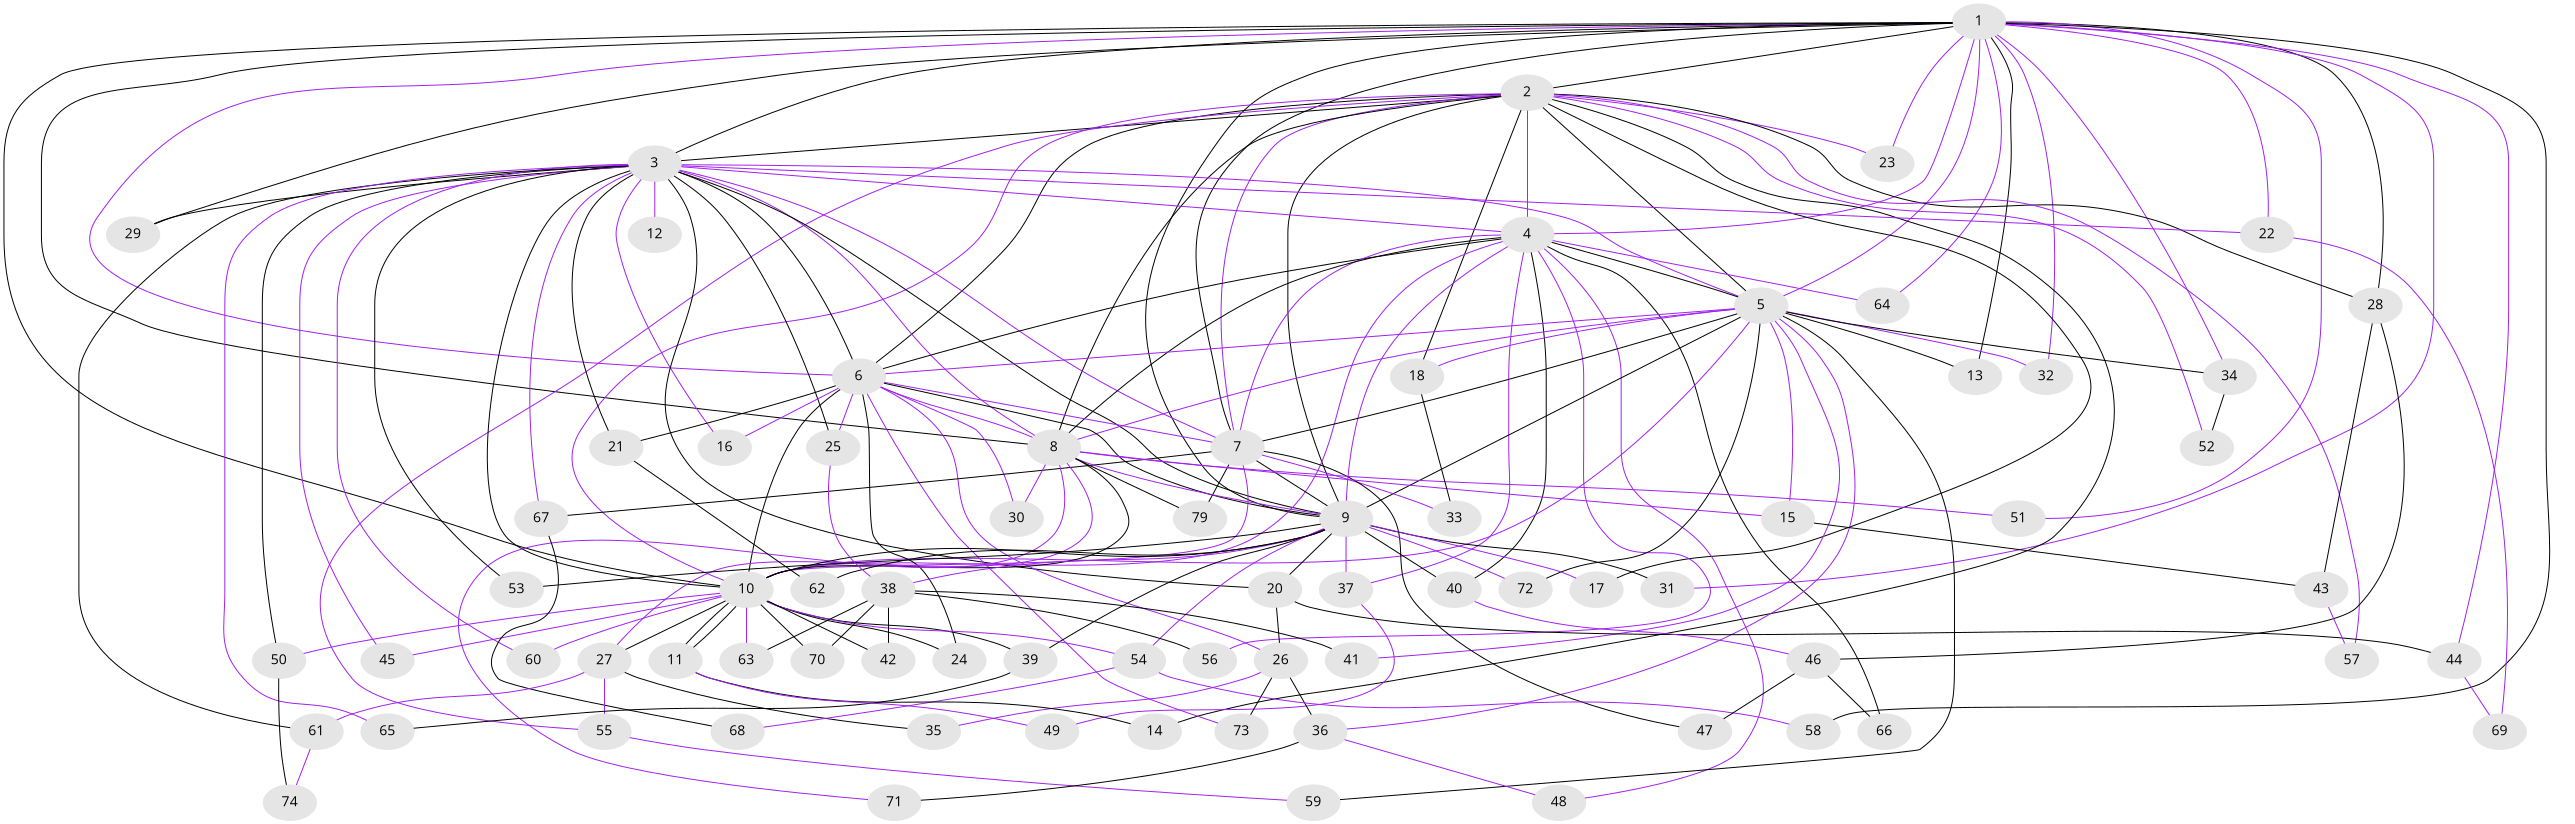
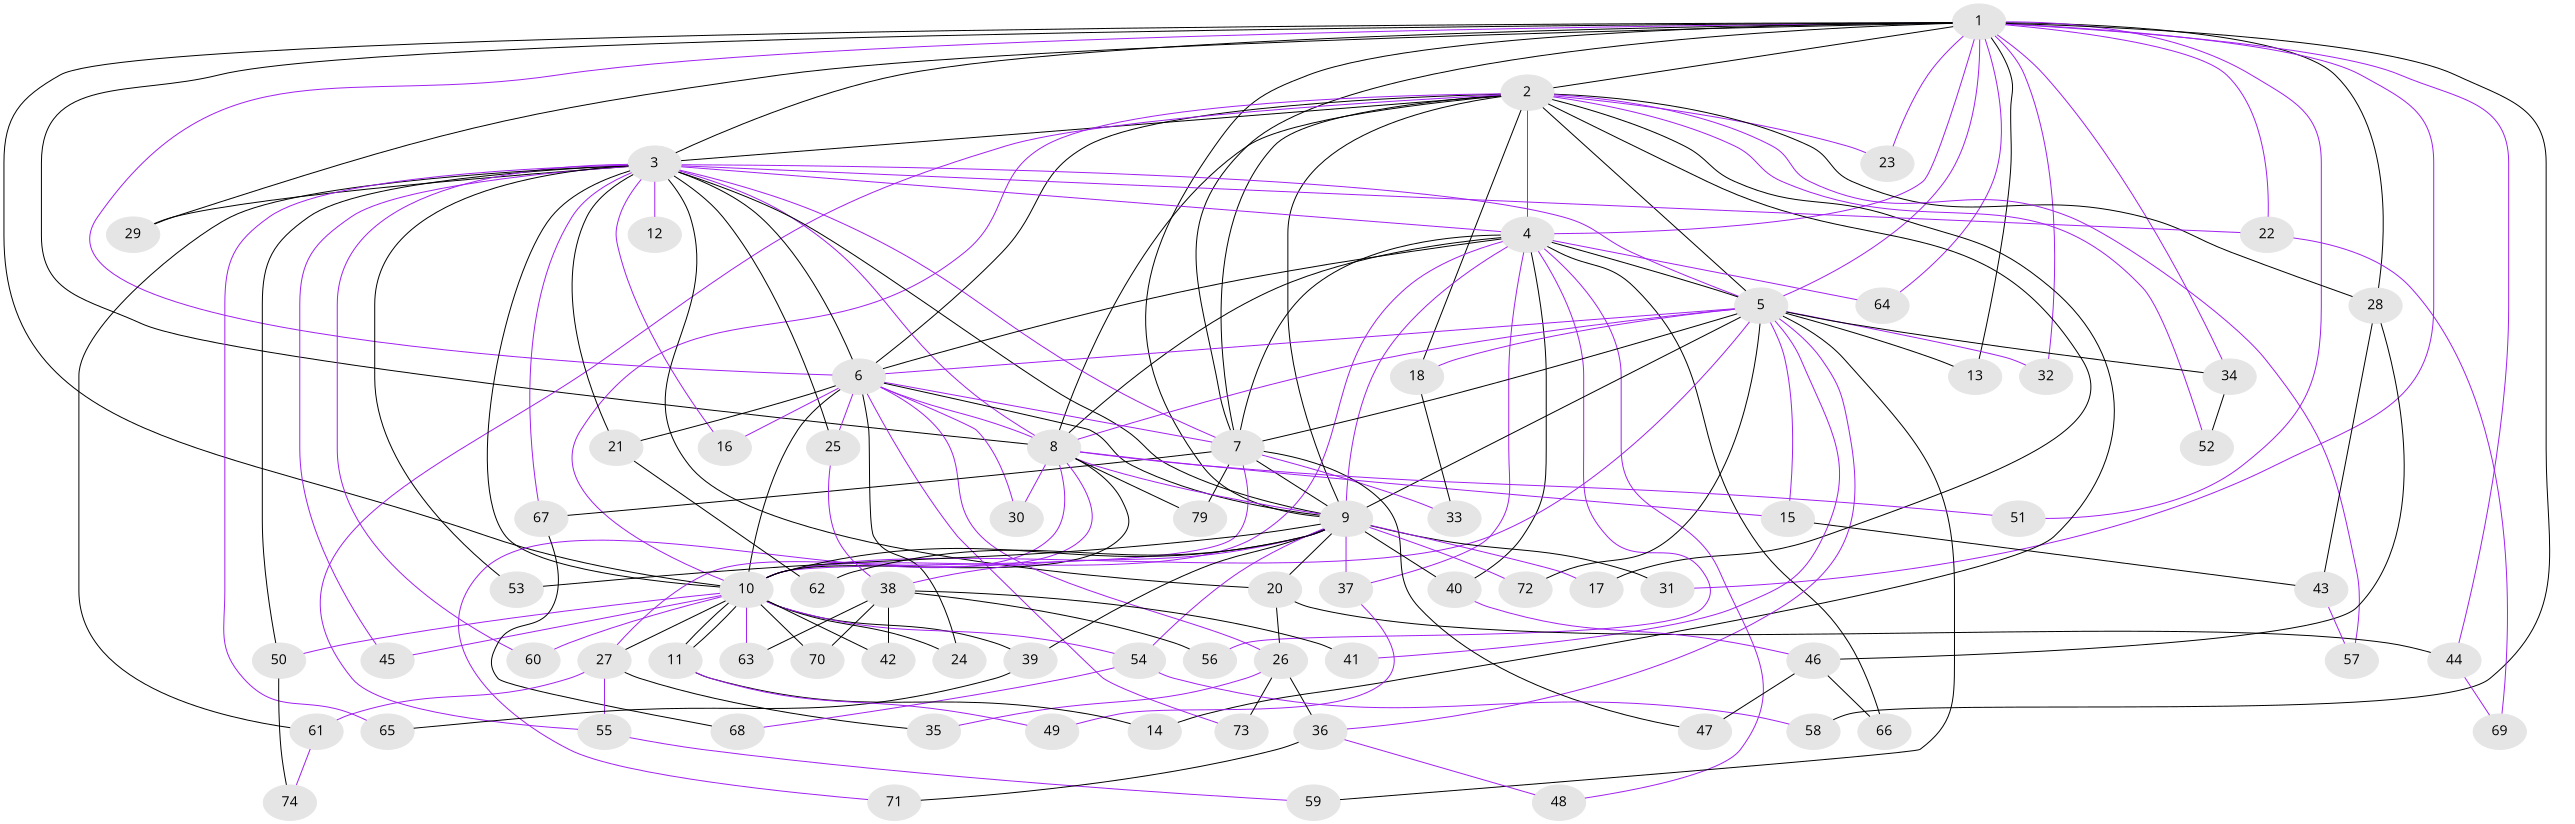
edge "2" -- "7": color purple -> black
edge "4" -- "7": color purple -> black
